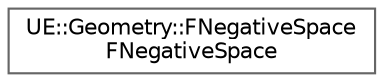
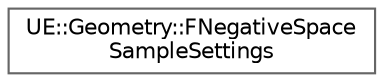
node "UE::Geometry::FNegativeSpace FNegativeSpace": label "UE::Geometry::FNegativeSpace FNegativeSpace" -> "UE::Geometry::FNegativeSpace SampleSettings"
